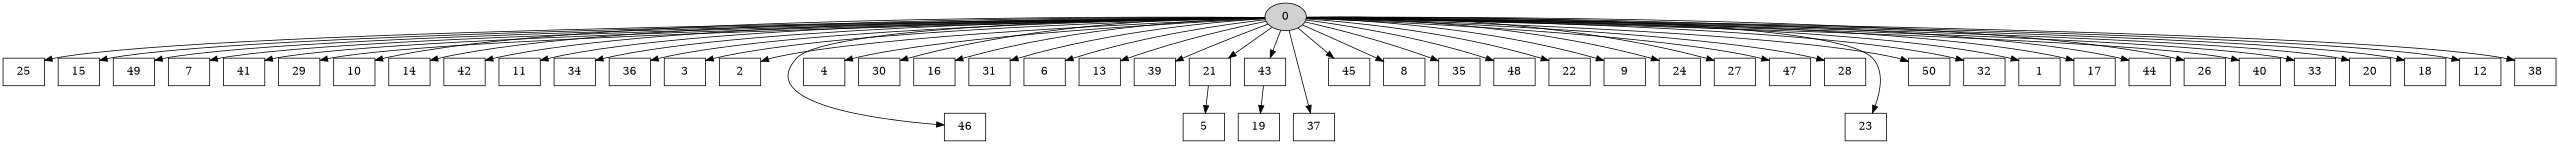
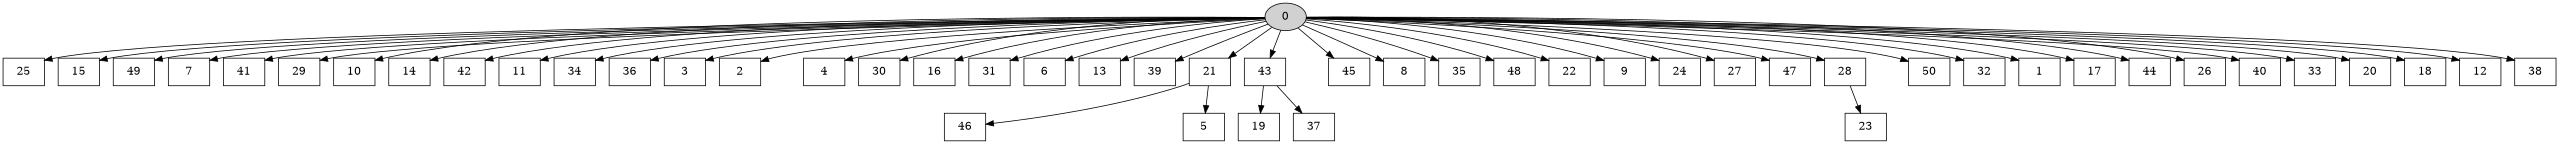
edge "0" -> "23": now "28" -> "23"
edge "0" -> "46": now "21" -> "46"
edge "0" -> "37": now "43" -> "37"
